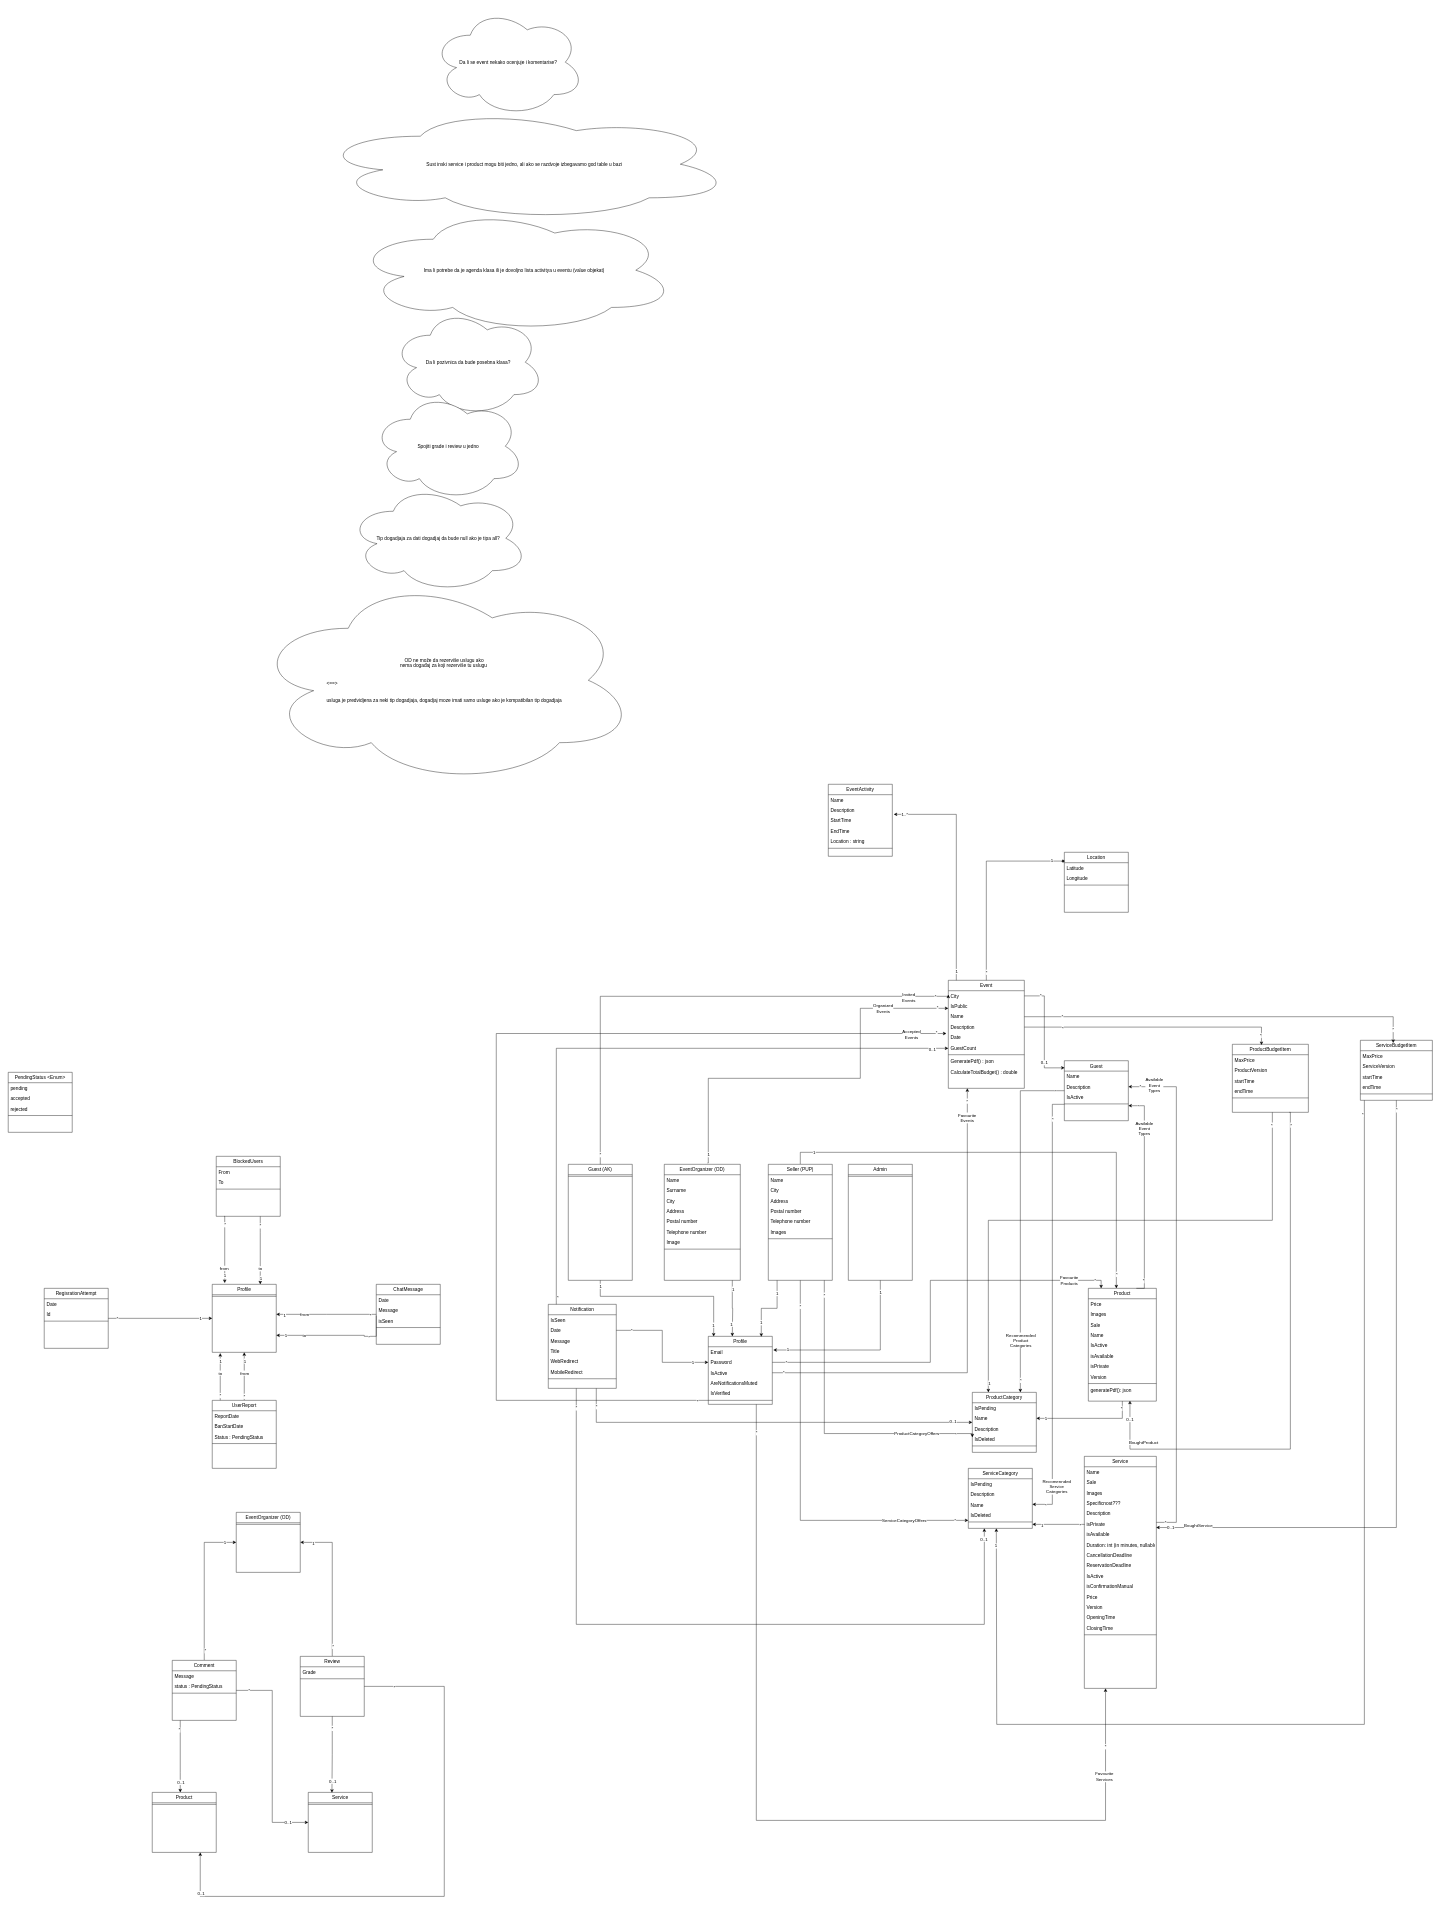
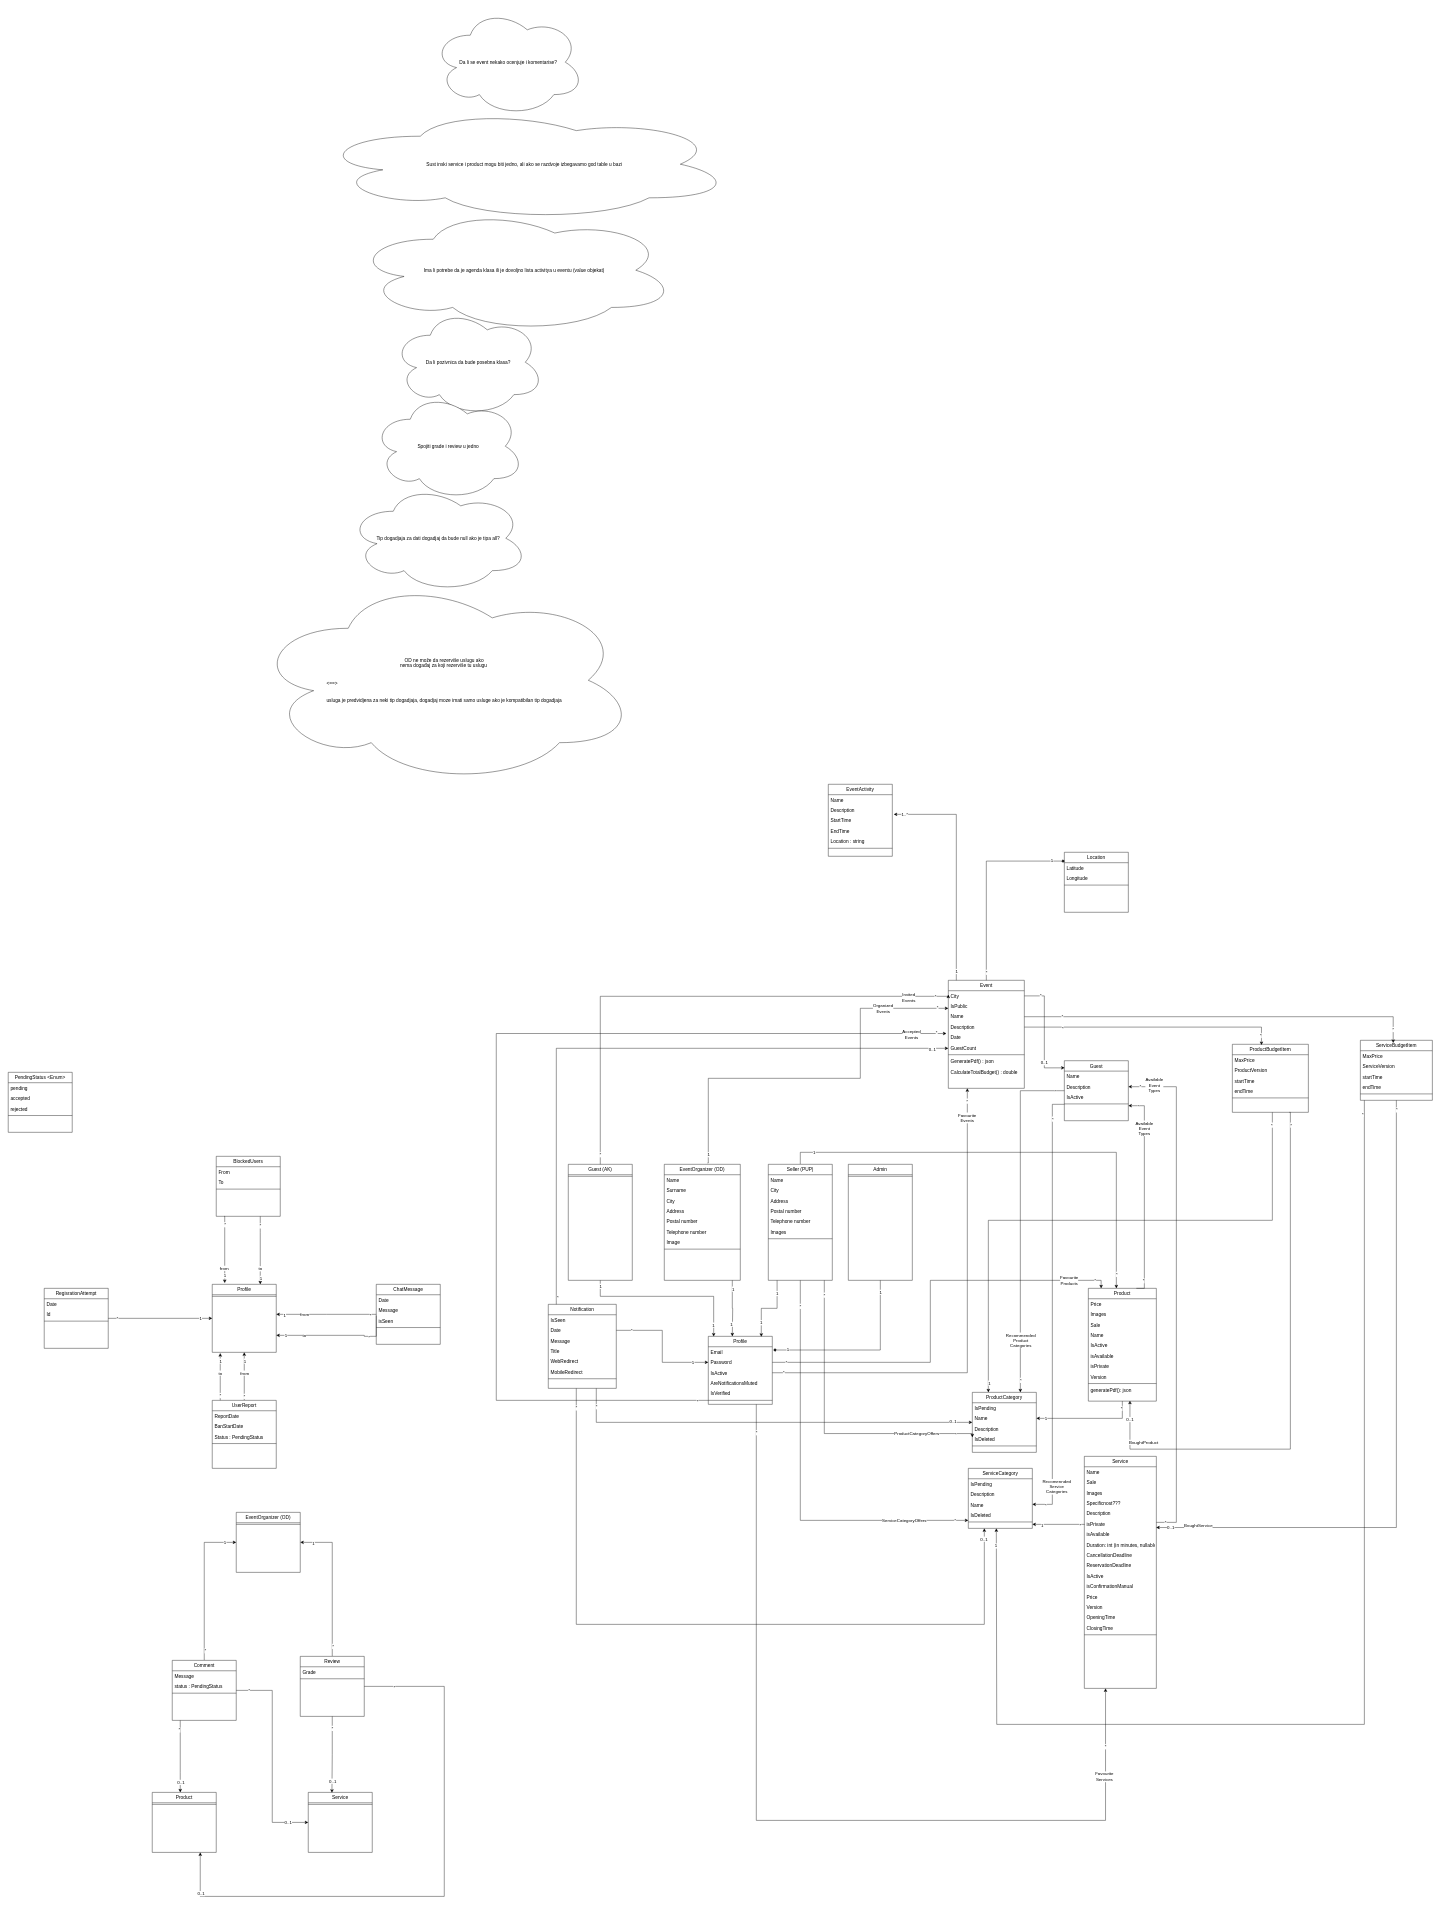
edge "Admin" -> "Email": arrowhead classic -> diamond
